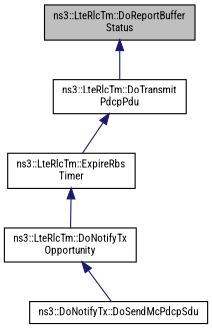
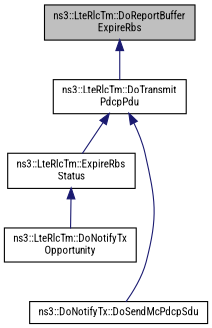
node "ns3::LteRlcTm::DoReportBuffer Status": label "ns3::LteRlcTm::DoReportBuffer Status" -> "ns3::LteRlcTm::DoReportBuffer ExpireRbs"
node "ns3::LteRlcTm::ExpireRbs Timer": label "ns3::LteRlcTm::ExpireRbs Timer" -> "ns3::LteRlcTm::ExpireRbs Status"
edge "ns3::DoNotifyTx::DoSendMcPdcpSdu" -> "ns3::LteRlcTm::DoNotifyTx Opportunity": now "ns3::DoNotifyTx::DoSendMcPdcpSdu" -> "ns3::LteRlcTm::DoTransmit PdcpPdu"
